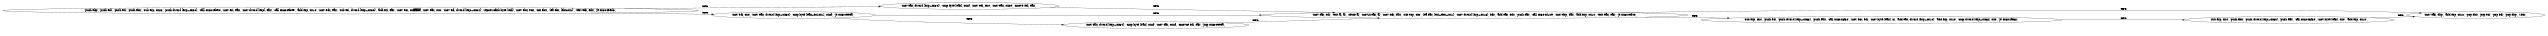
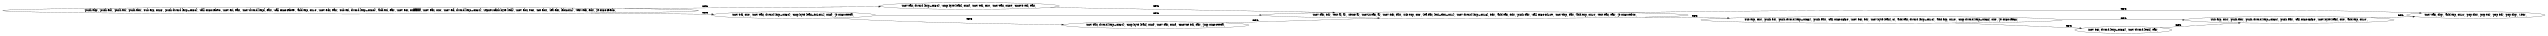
node "'mov ecx, dword [esp+0x38]', 'mov dword [ecx], eax',": added
